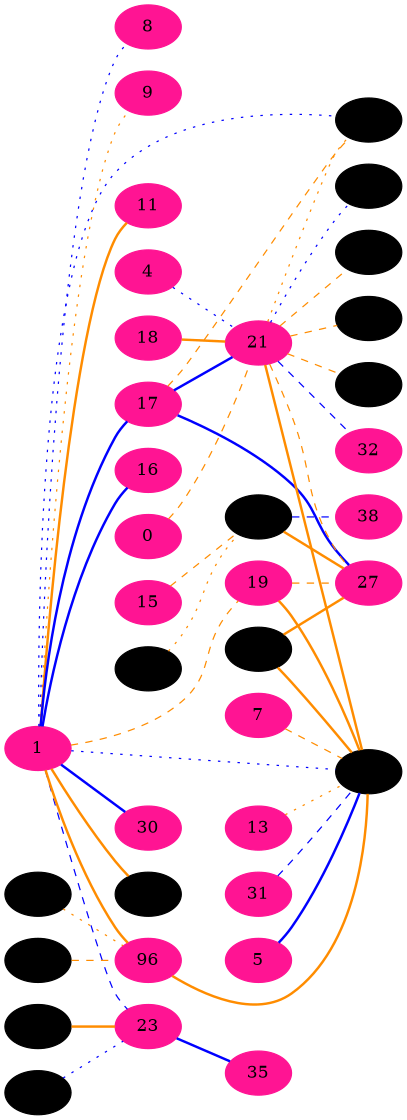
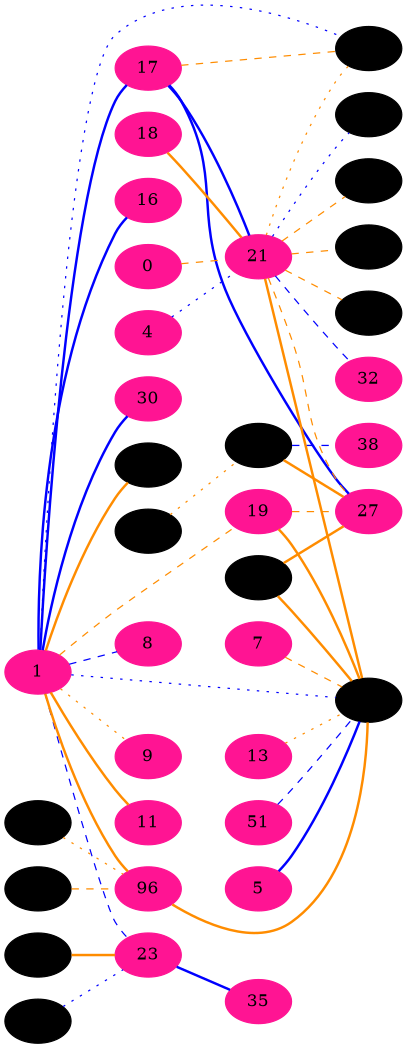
edge "8" -- "1": style dotted -> dashed
node "15": removed
node "31": label "31" -> "51"
